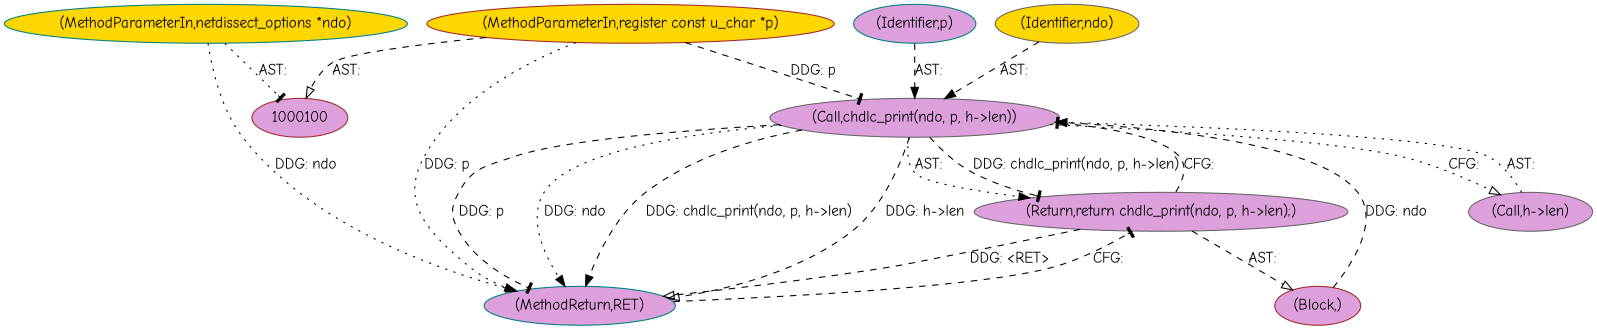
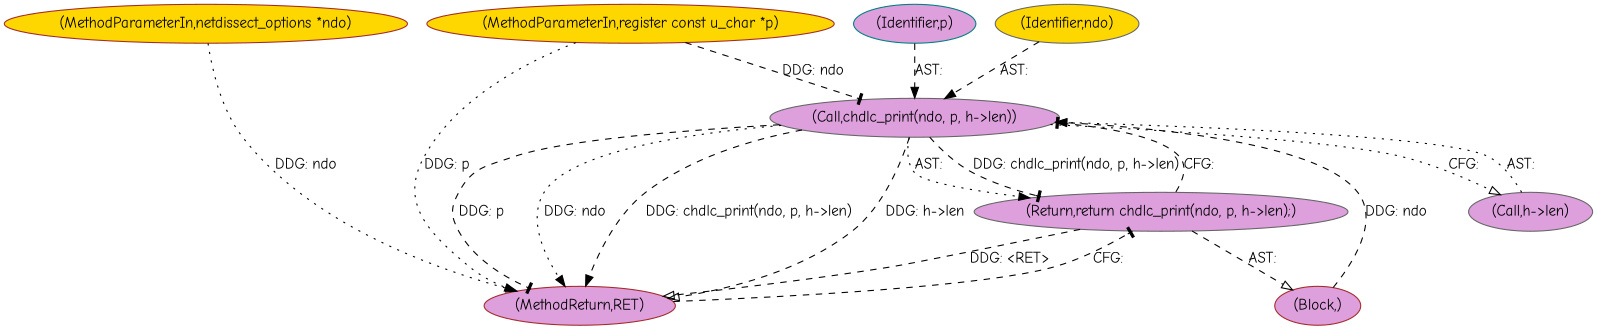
node "(MethodParameterIn,netdissect_options *ndo)": color teal -> brown
edge "(MethodParameterIn,register const u_char *p)" -> "(Call,chdlc_print(ndo, p, h->len))": label "DDG: p" -> "DDG: ndo"
node "1000100": removed
node "(MethodReturn,RET)": color teal -> brown
